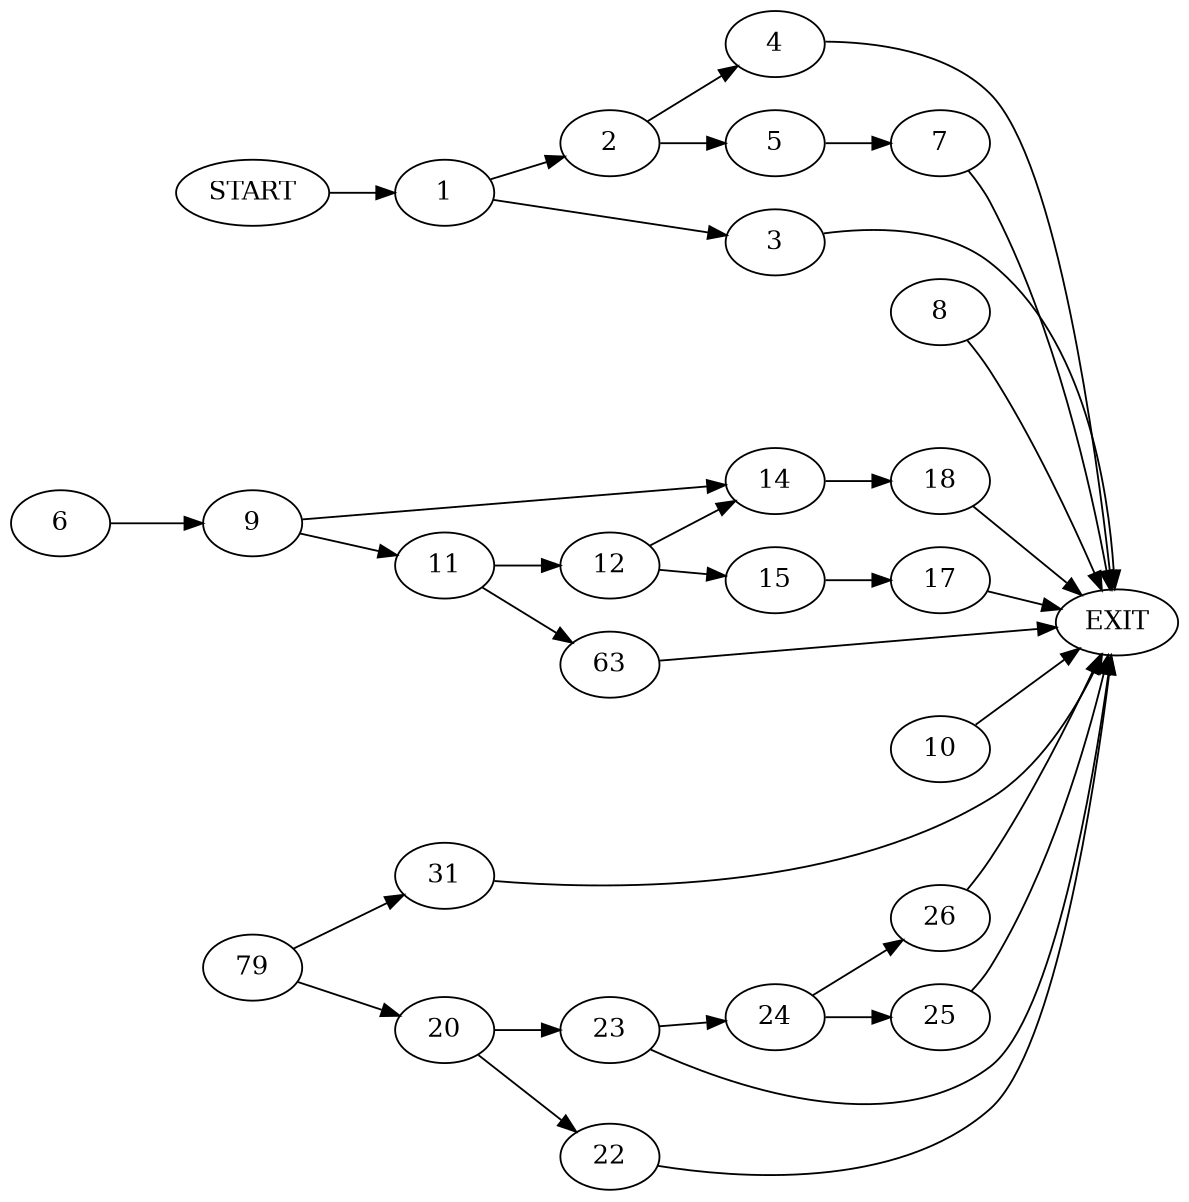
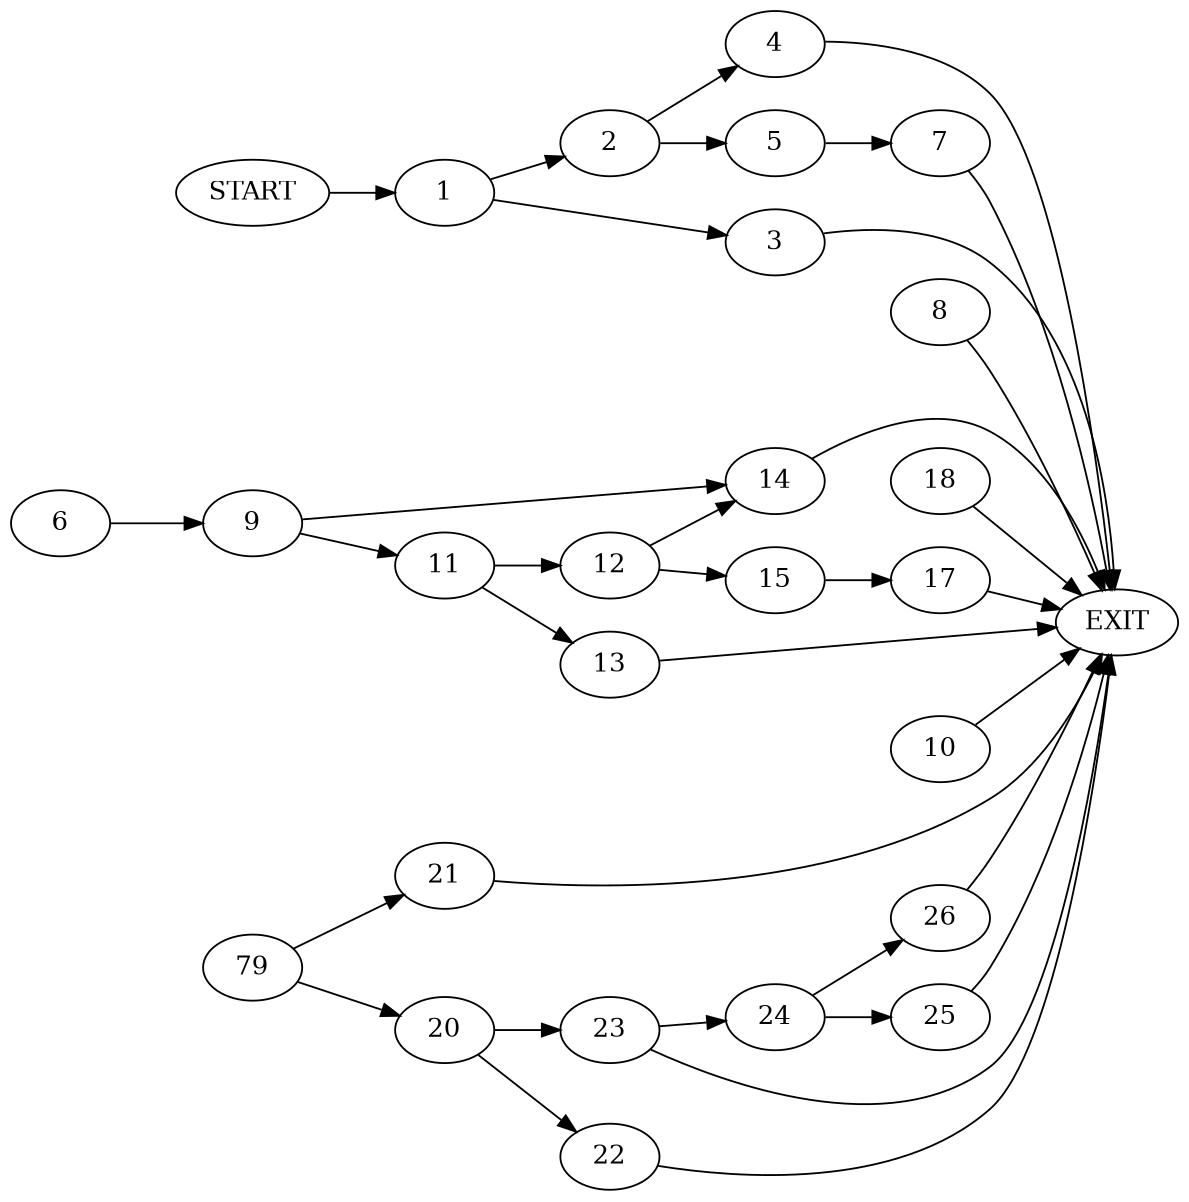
edge "14" -> "18": now "14" -> "EXIT"
node "63": label "63" -> "13"
node "31": label "31" -> "21"
